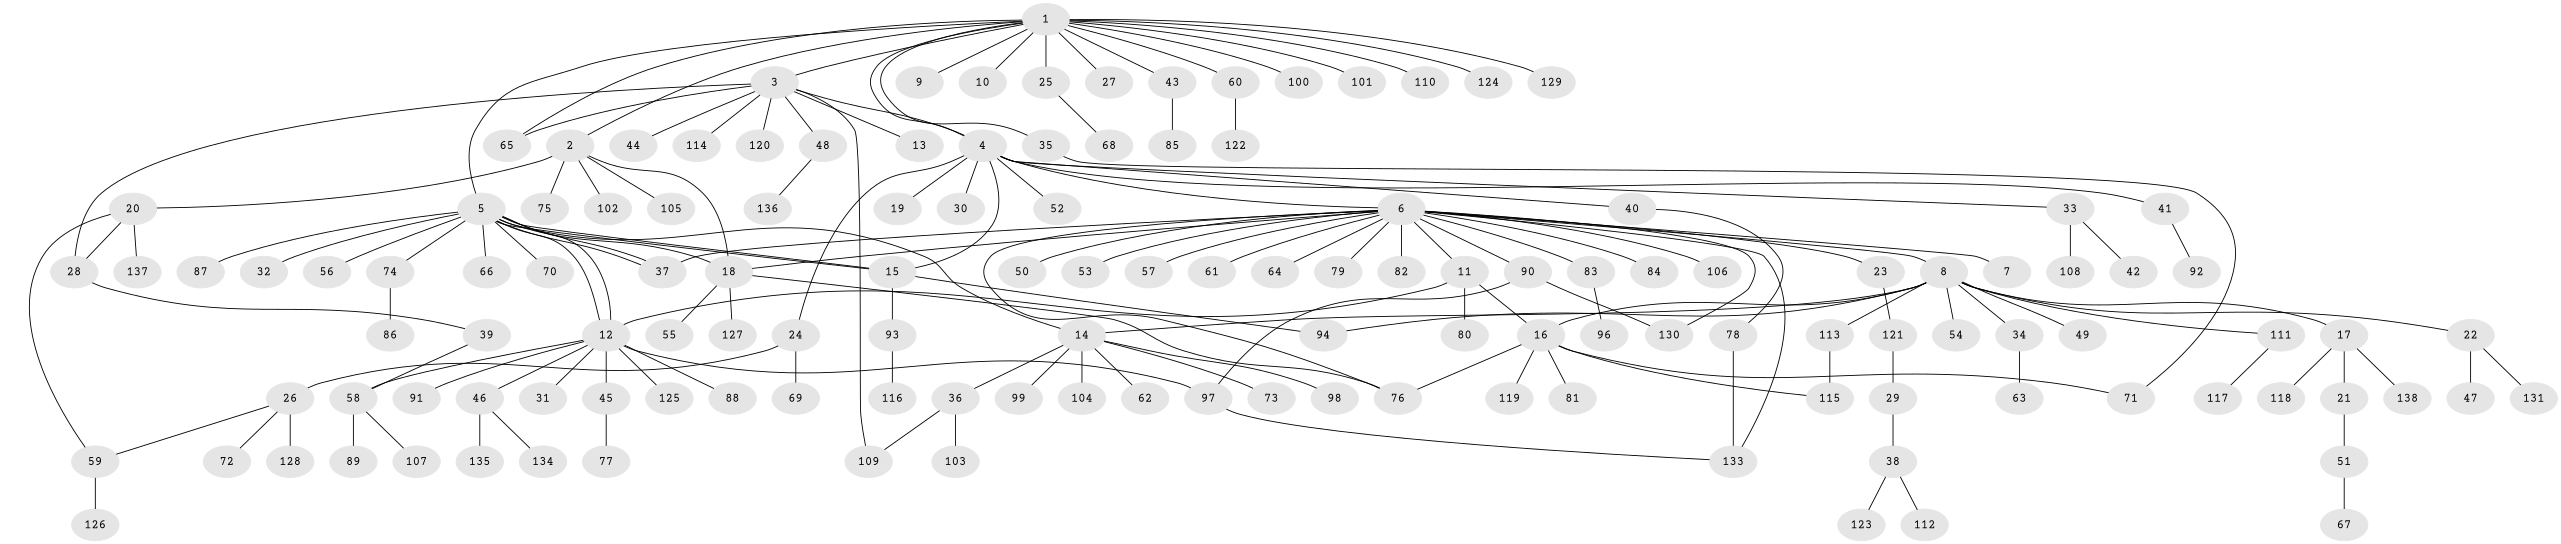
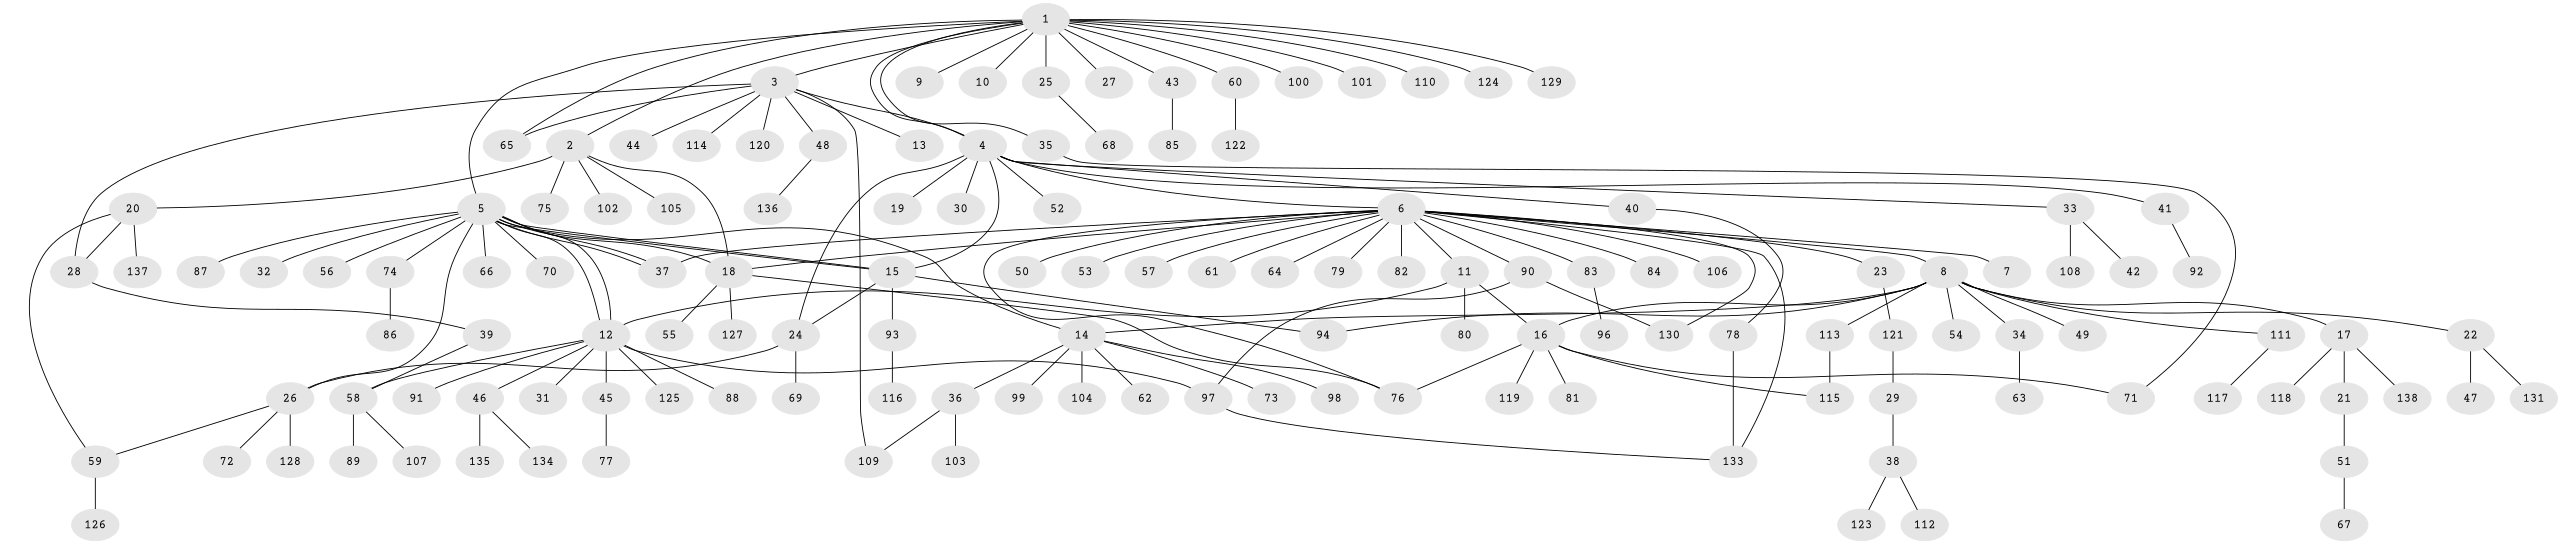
edge "15" -- "24": added
edge "5" -- "26": added
